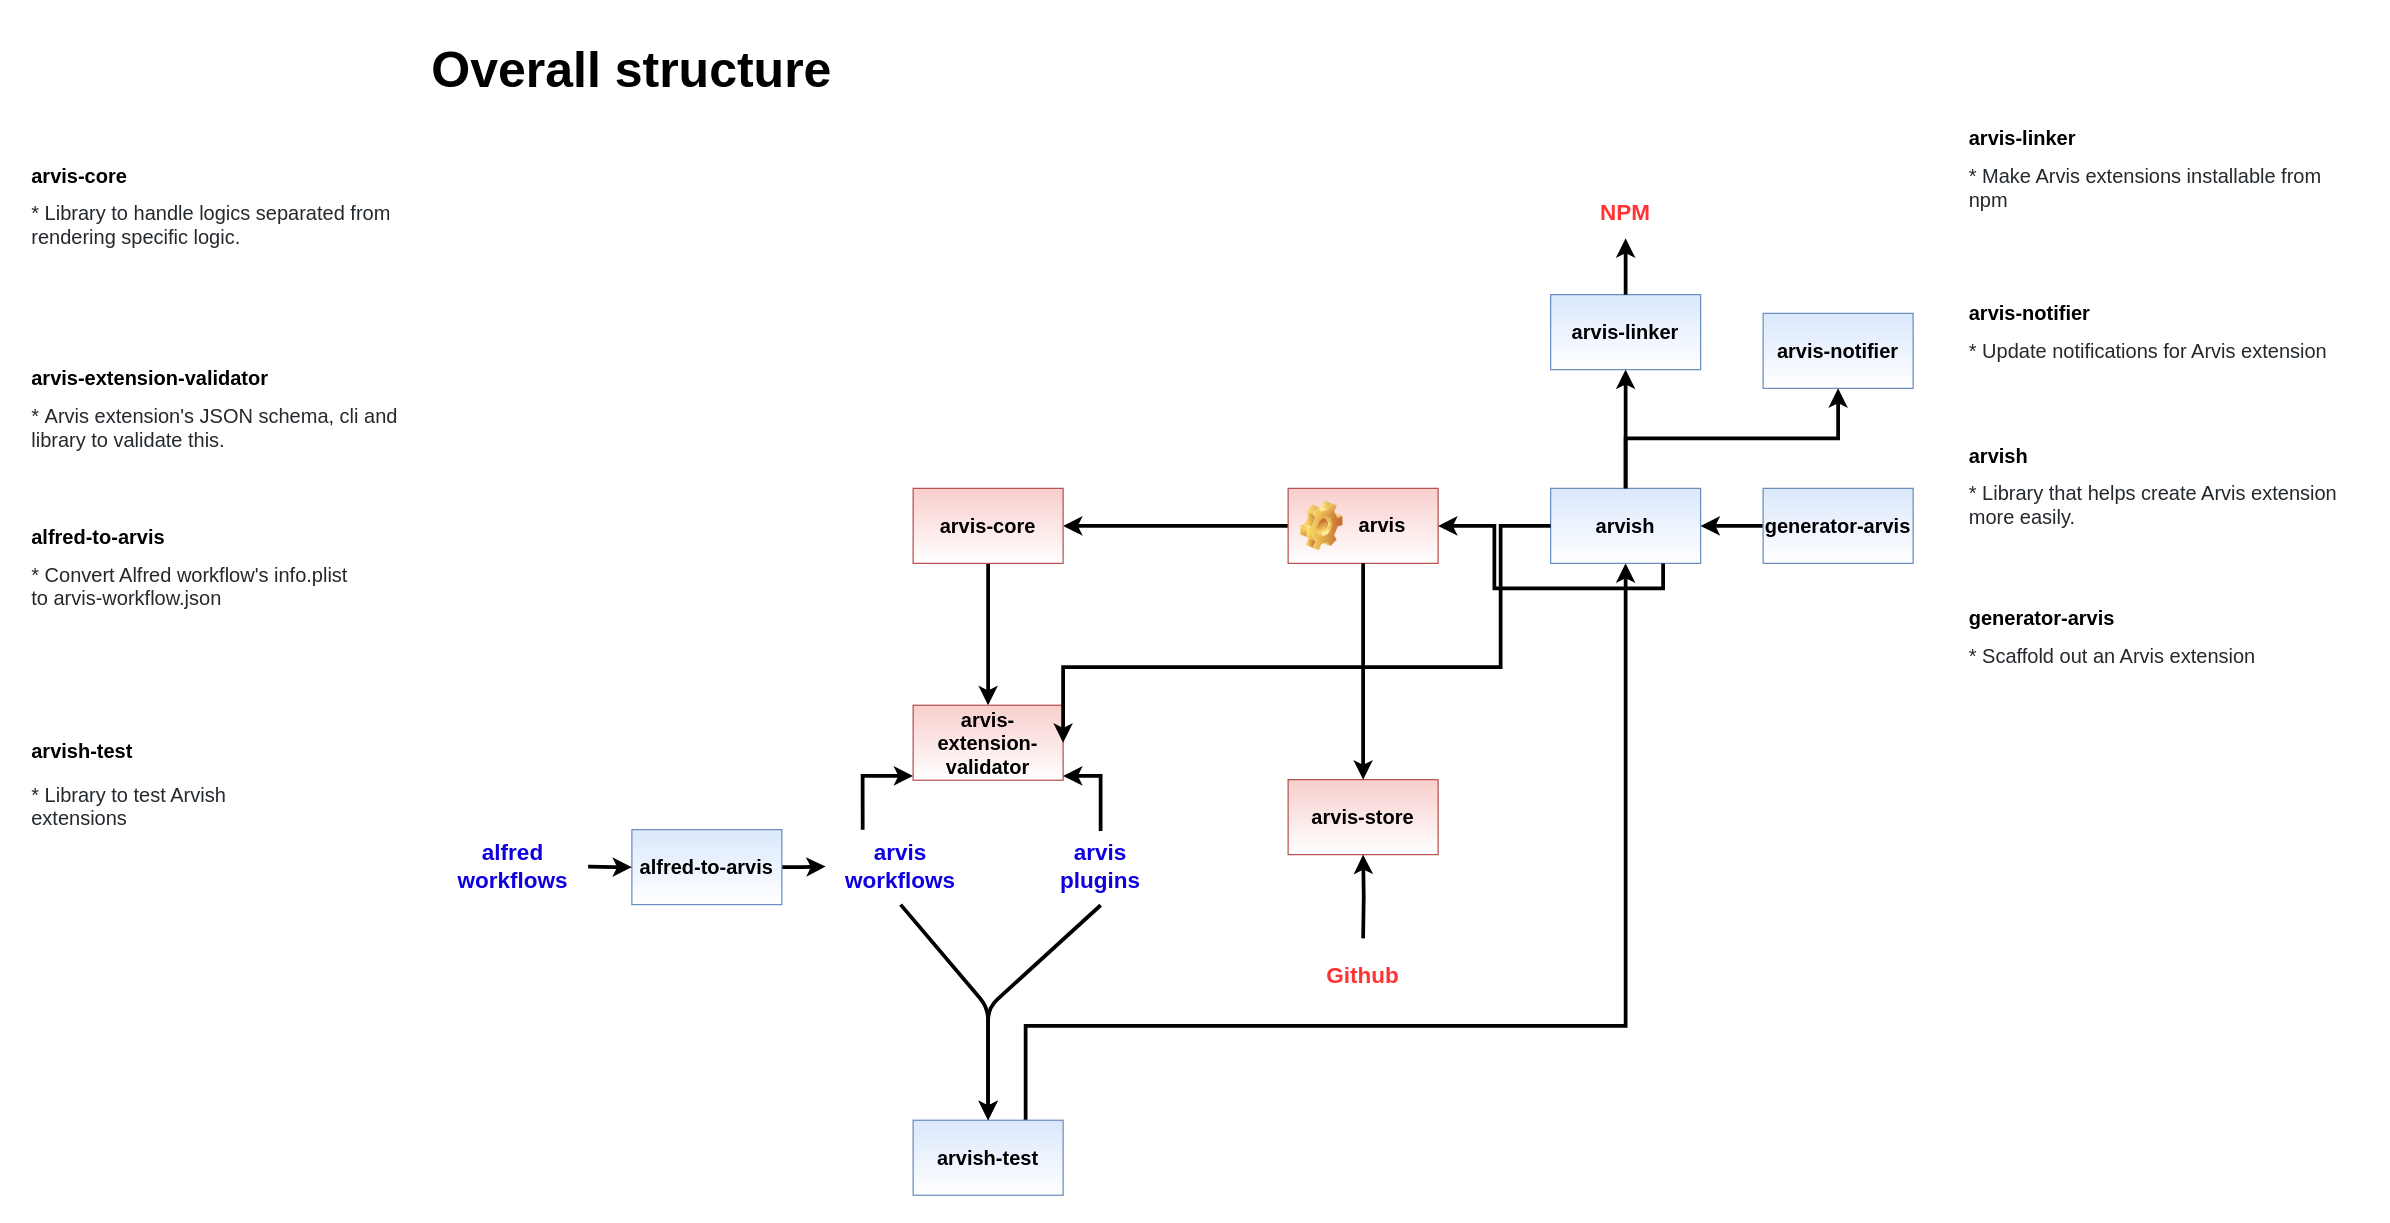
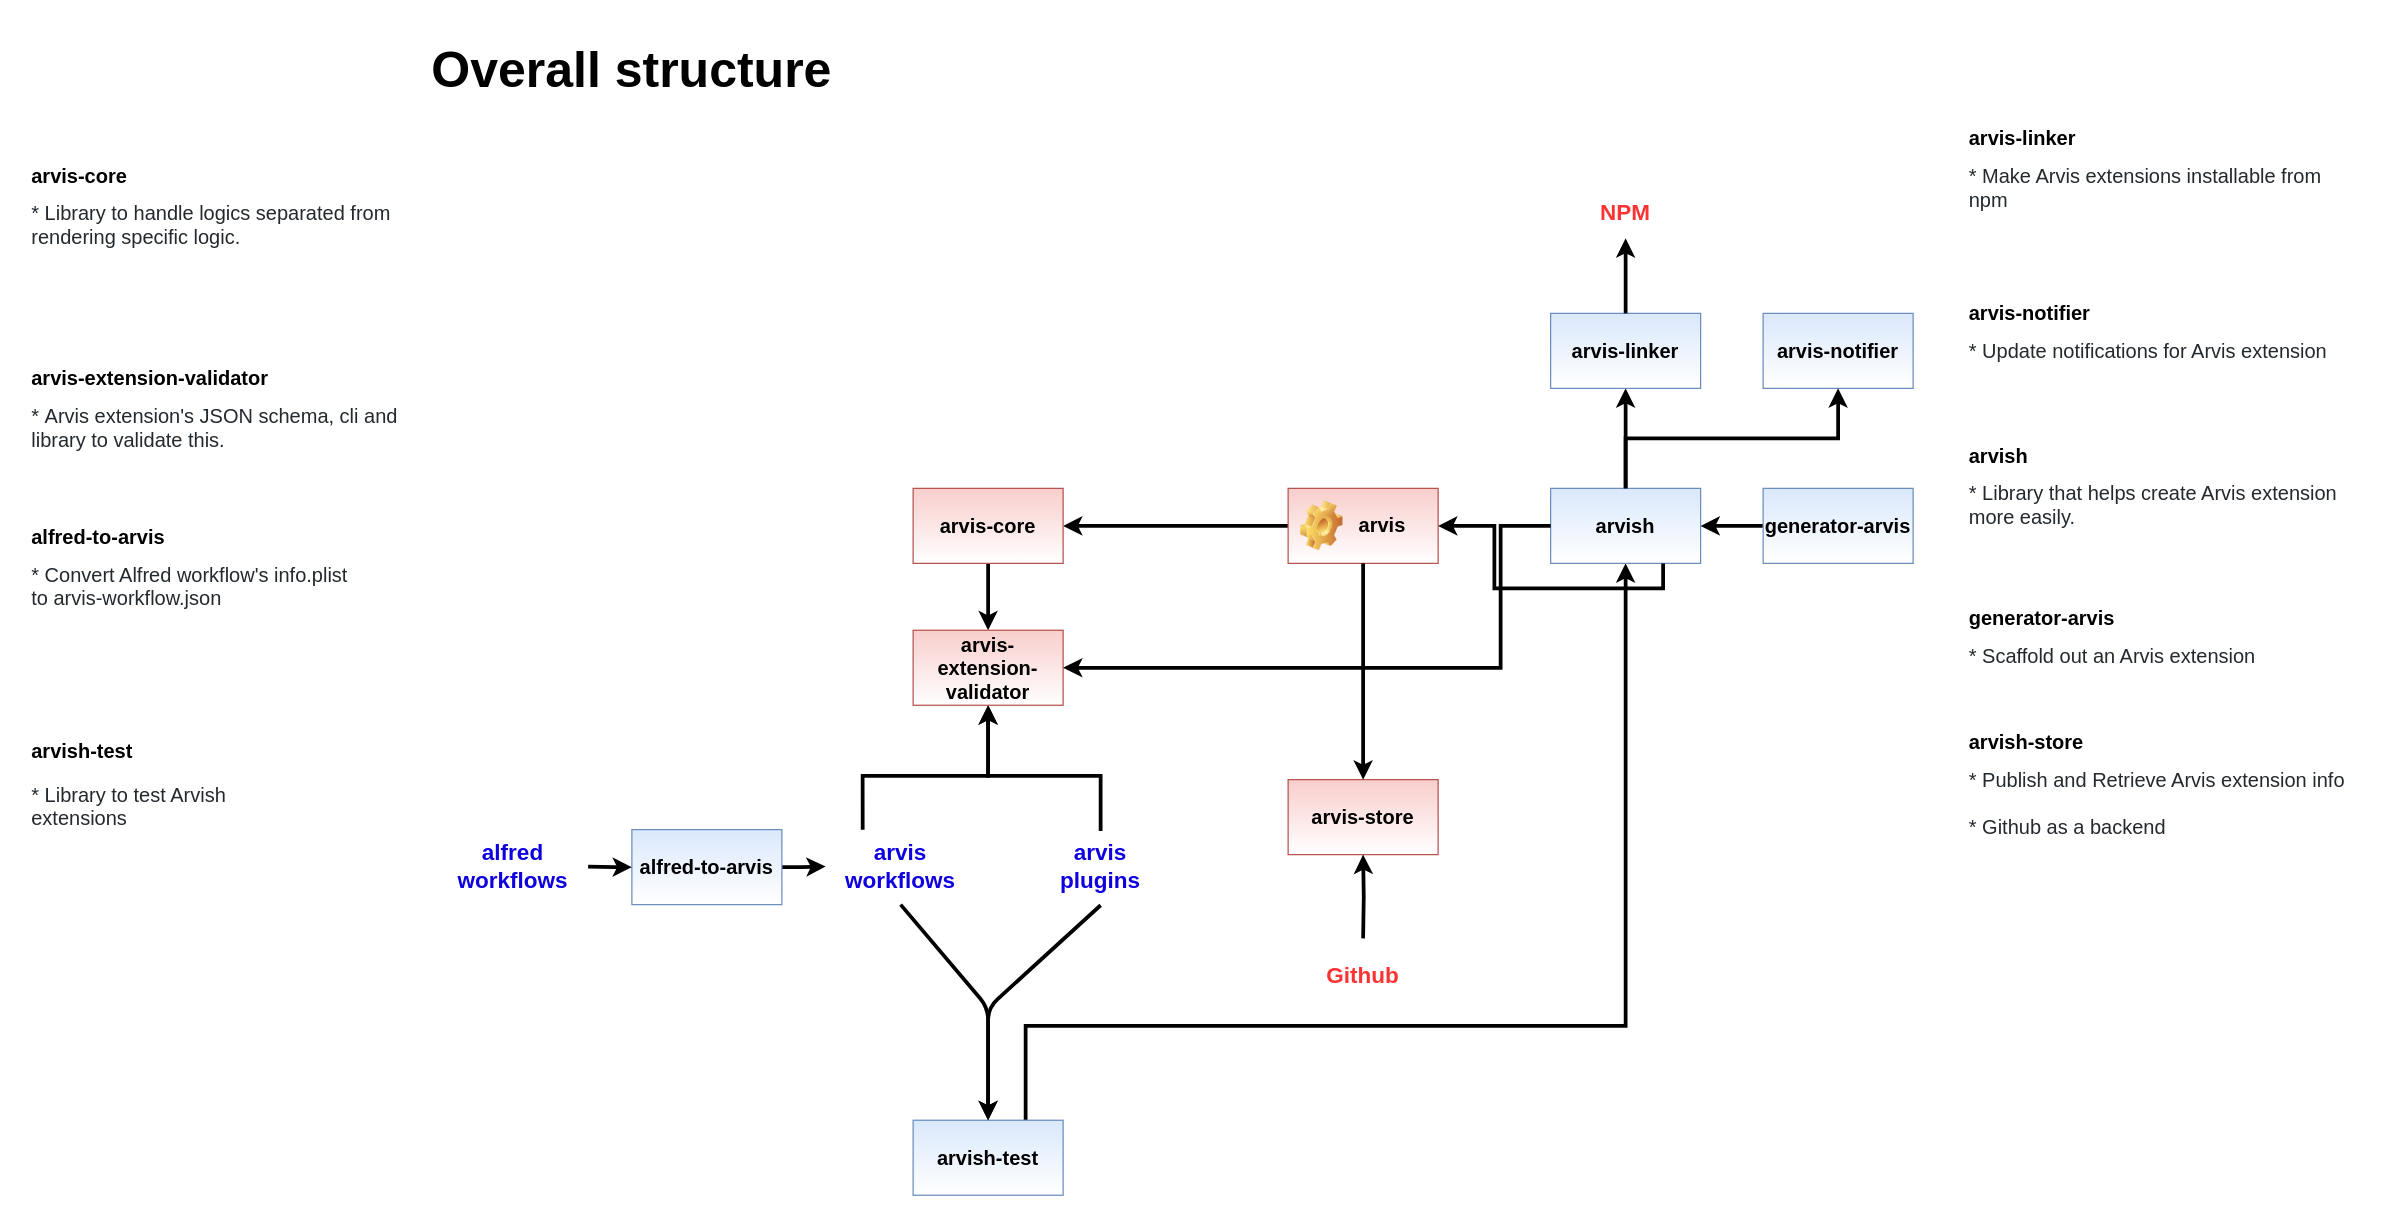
node "arvis-linker": moved (1626, 332) -> (1626, 351)
node "arvis-extension-validator": moved (988, 743) -> (988, 668)
node "arvish-store* Publish and Retrieve Arvis extension info* Github as a backend": added
